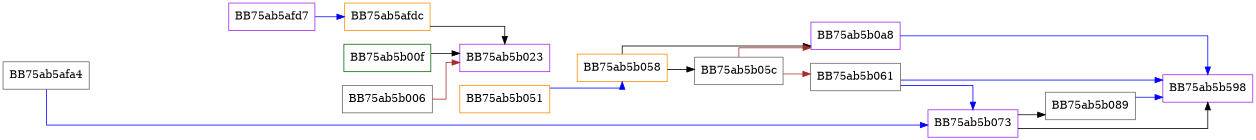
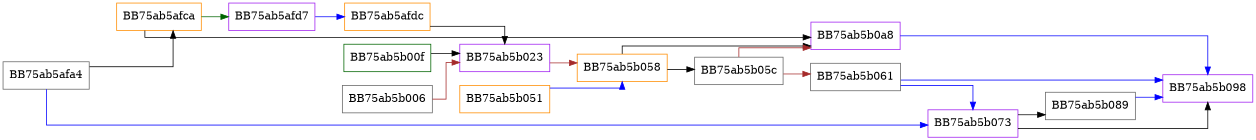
node "BB75ab5afca": added
edge "BB75ab5b023" -> "BB75ab5b058": added
node "BB75ab5b598": label "BB75ab5b598" -> "BB75ab5b098"
